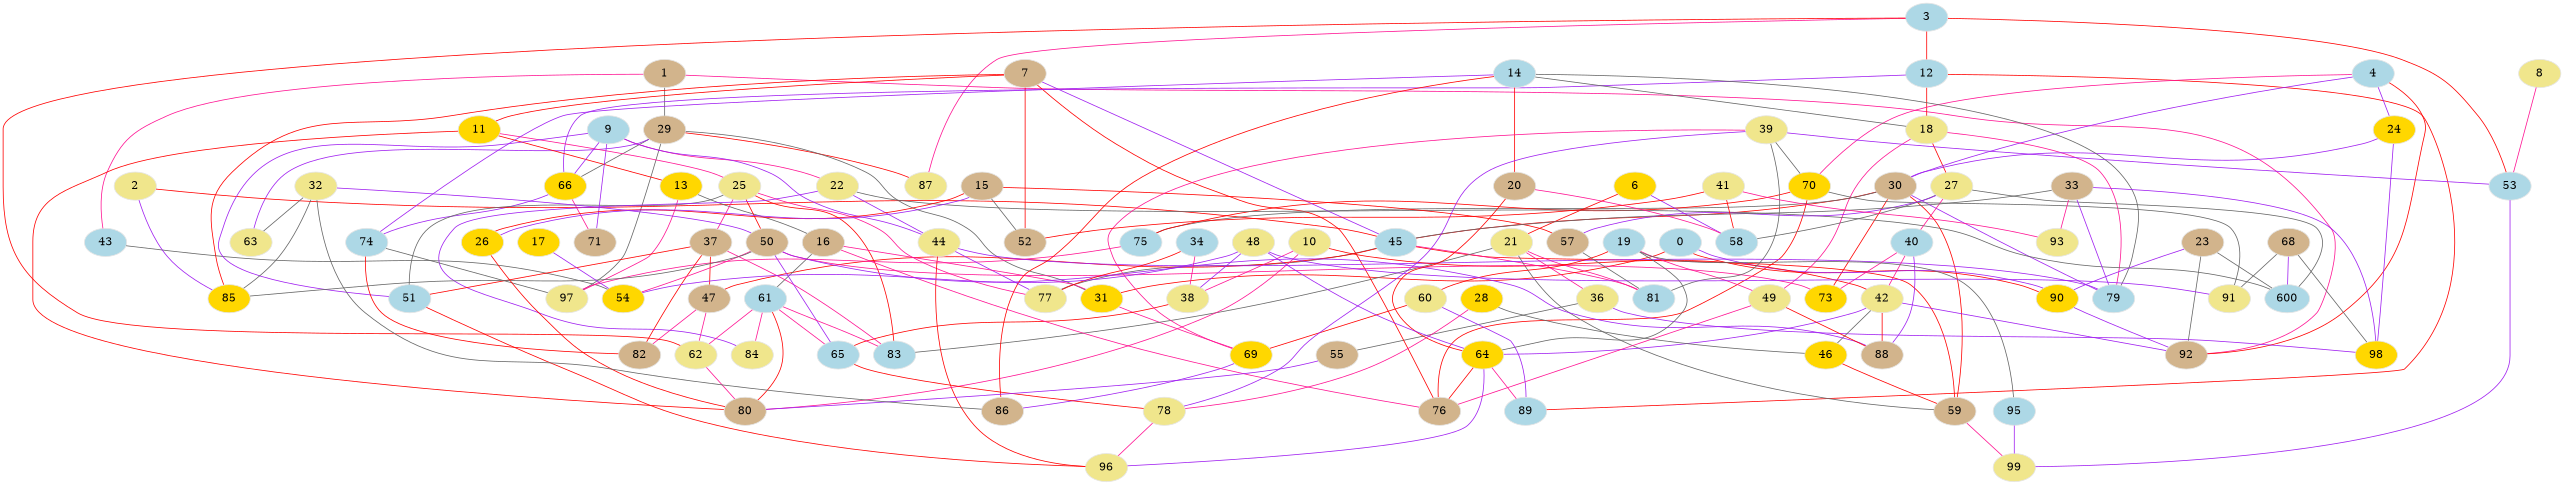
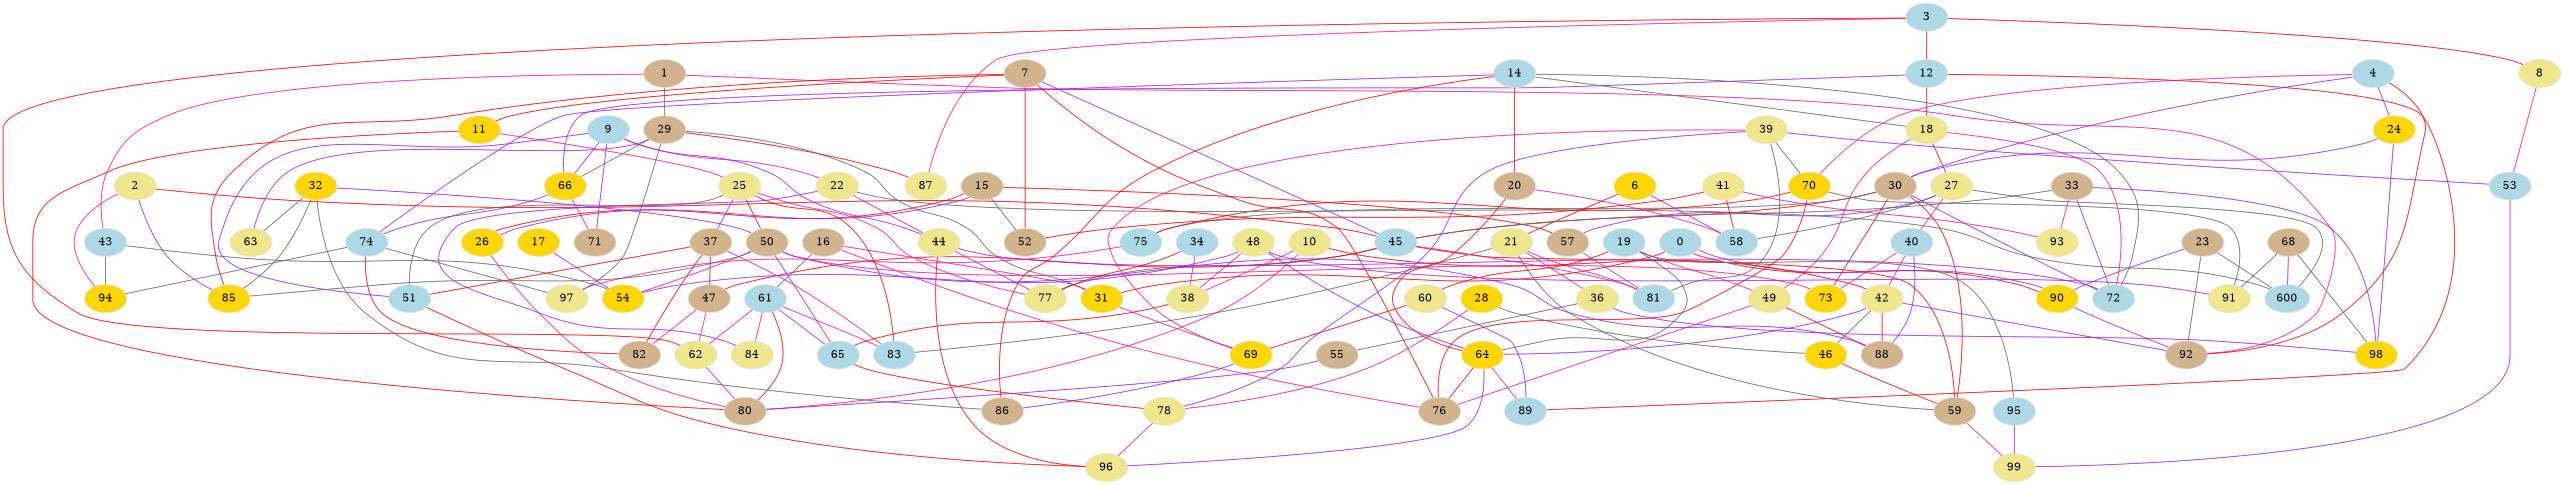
edge "3" -- "53": now "3" -- "8"
node "32": fillcolor khaki -> gold
node "13": removed
node "94": added
node "79": label "79" -> "72"
edge "26" -- "80": color red -> deeppink
